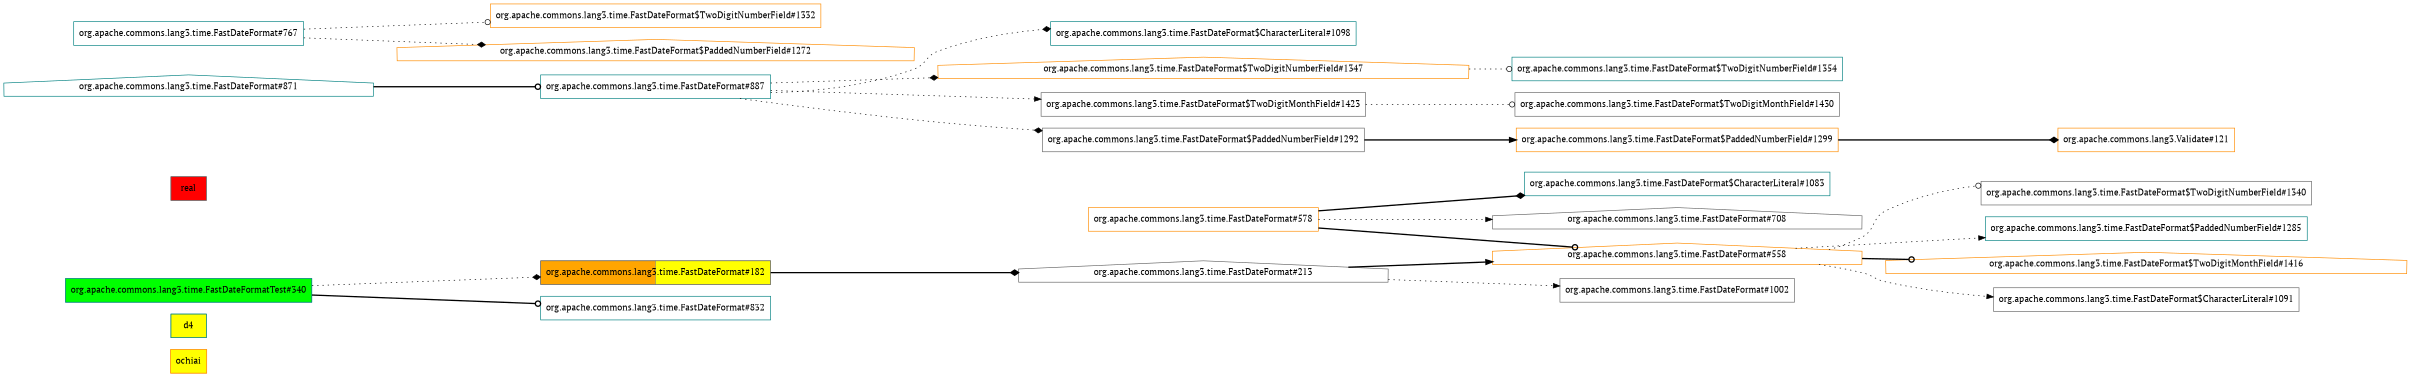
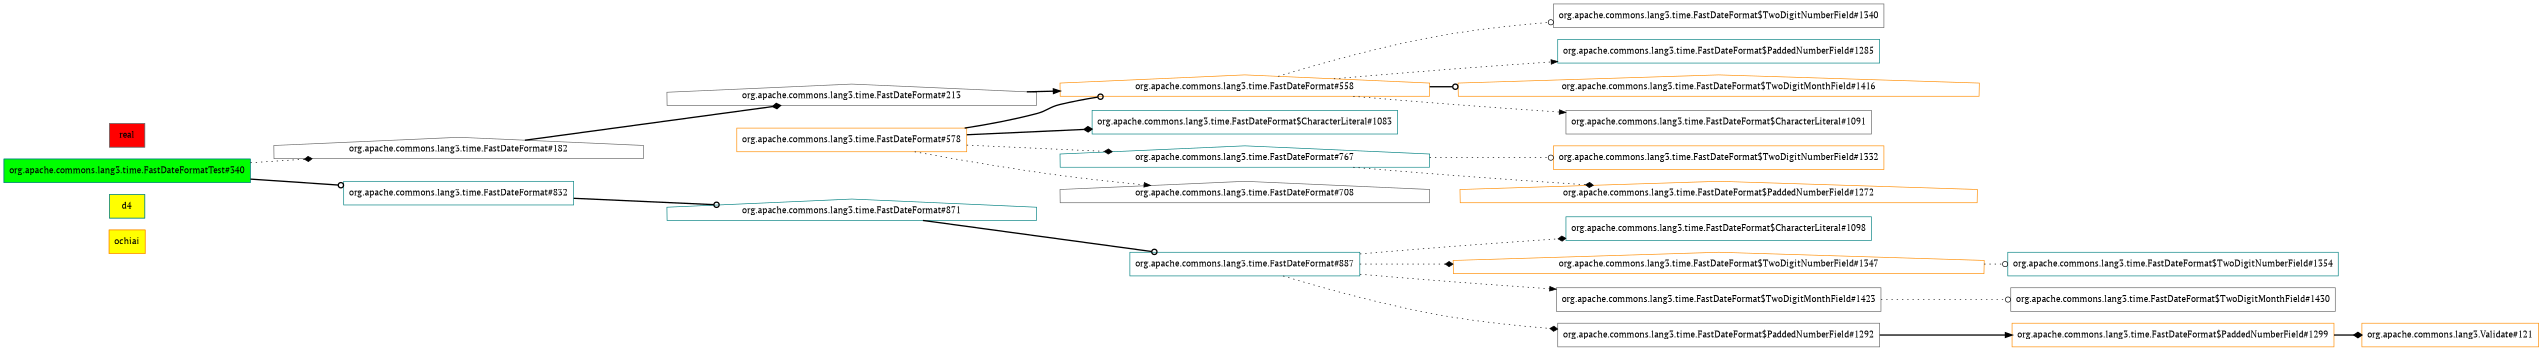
node "org.apache.commons.lang3.time.FastDateFormat#767": shape box -> house
edge "org.apache.commons.lang3.time.FastDateFormat#578" -> "org.apache.commons.lang3.time.FastDateFormat#767": added
edge "org.apache.commons.lang3.time.FastDateFormat#832" -> "org.apache.commons.lang3.time.FastDateFormat#871": added
node "org.apache.commons.lang3.time.FastDateFormat#182": shape box -> house
node "org.apache.commons.lang3.time.FastDateFormat#1002": removed
